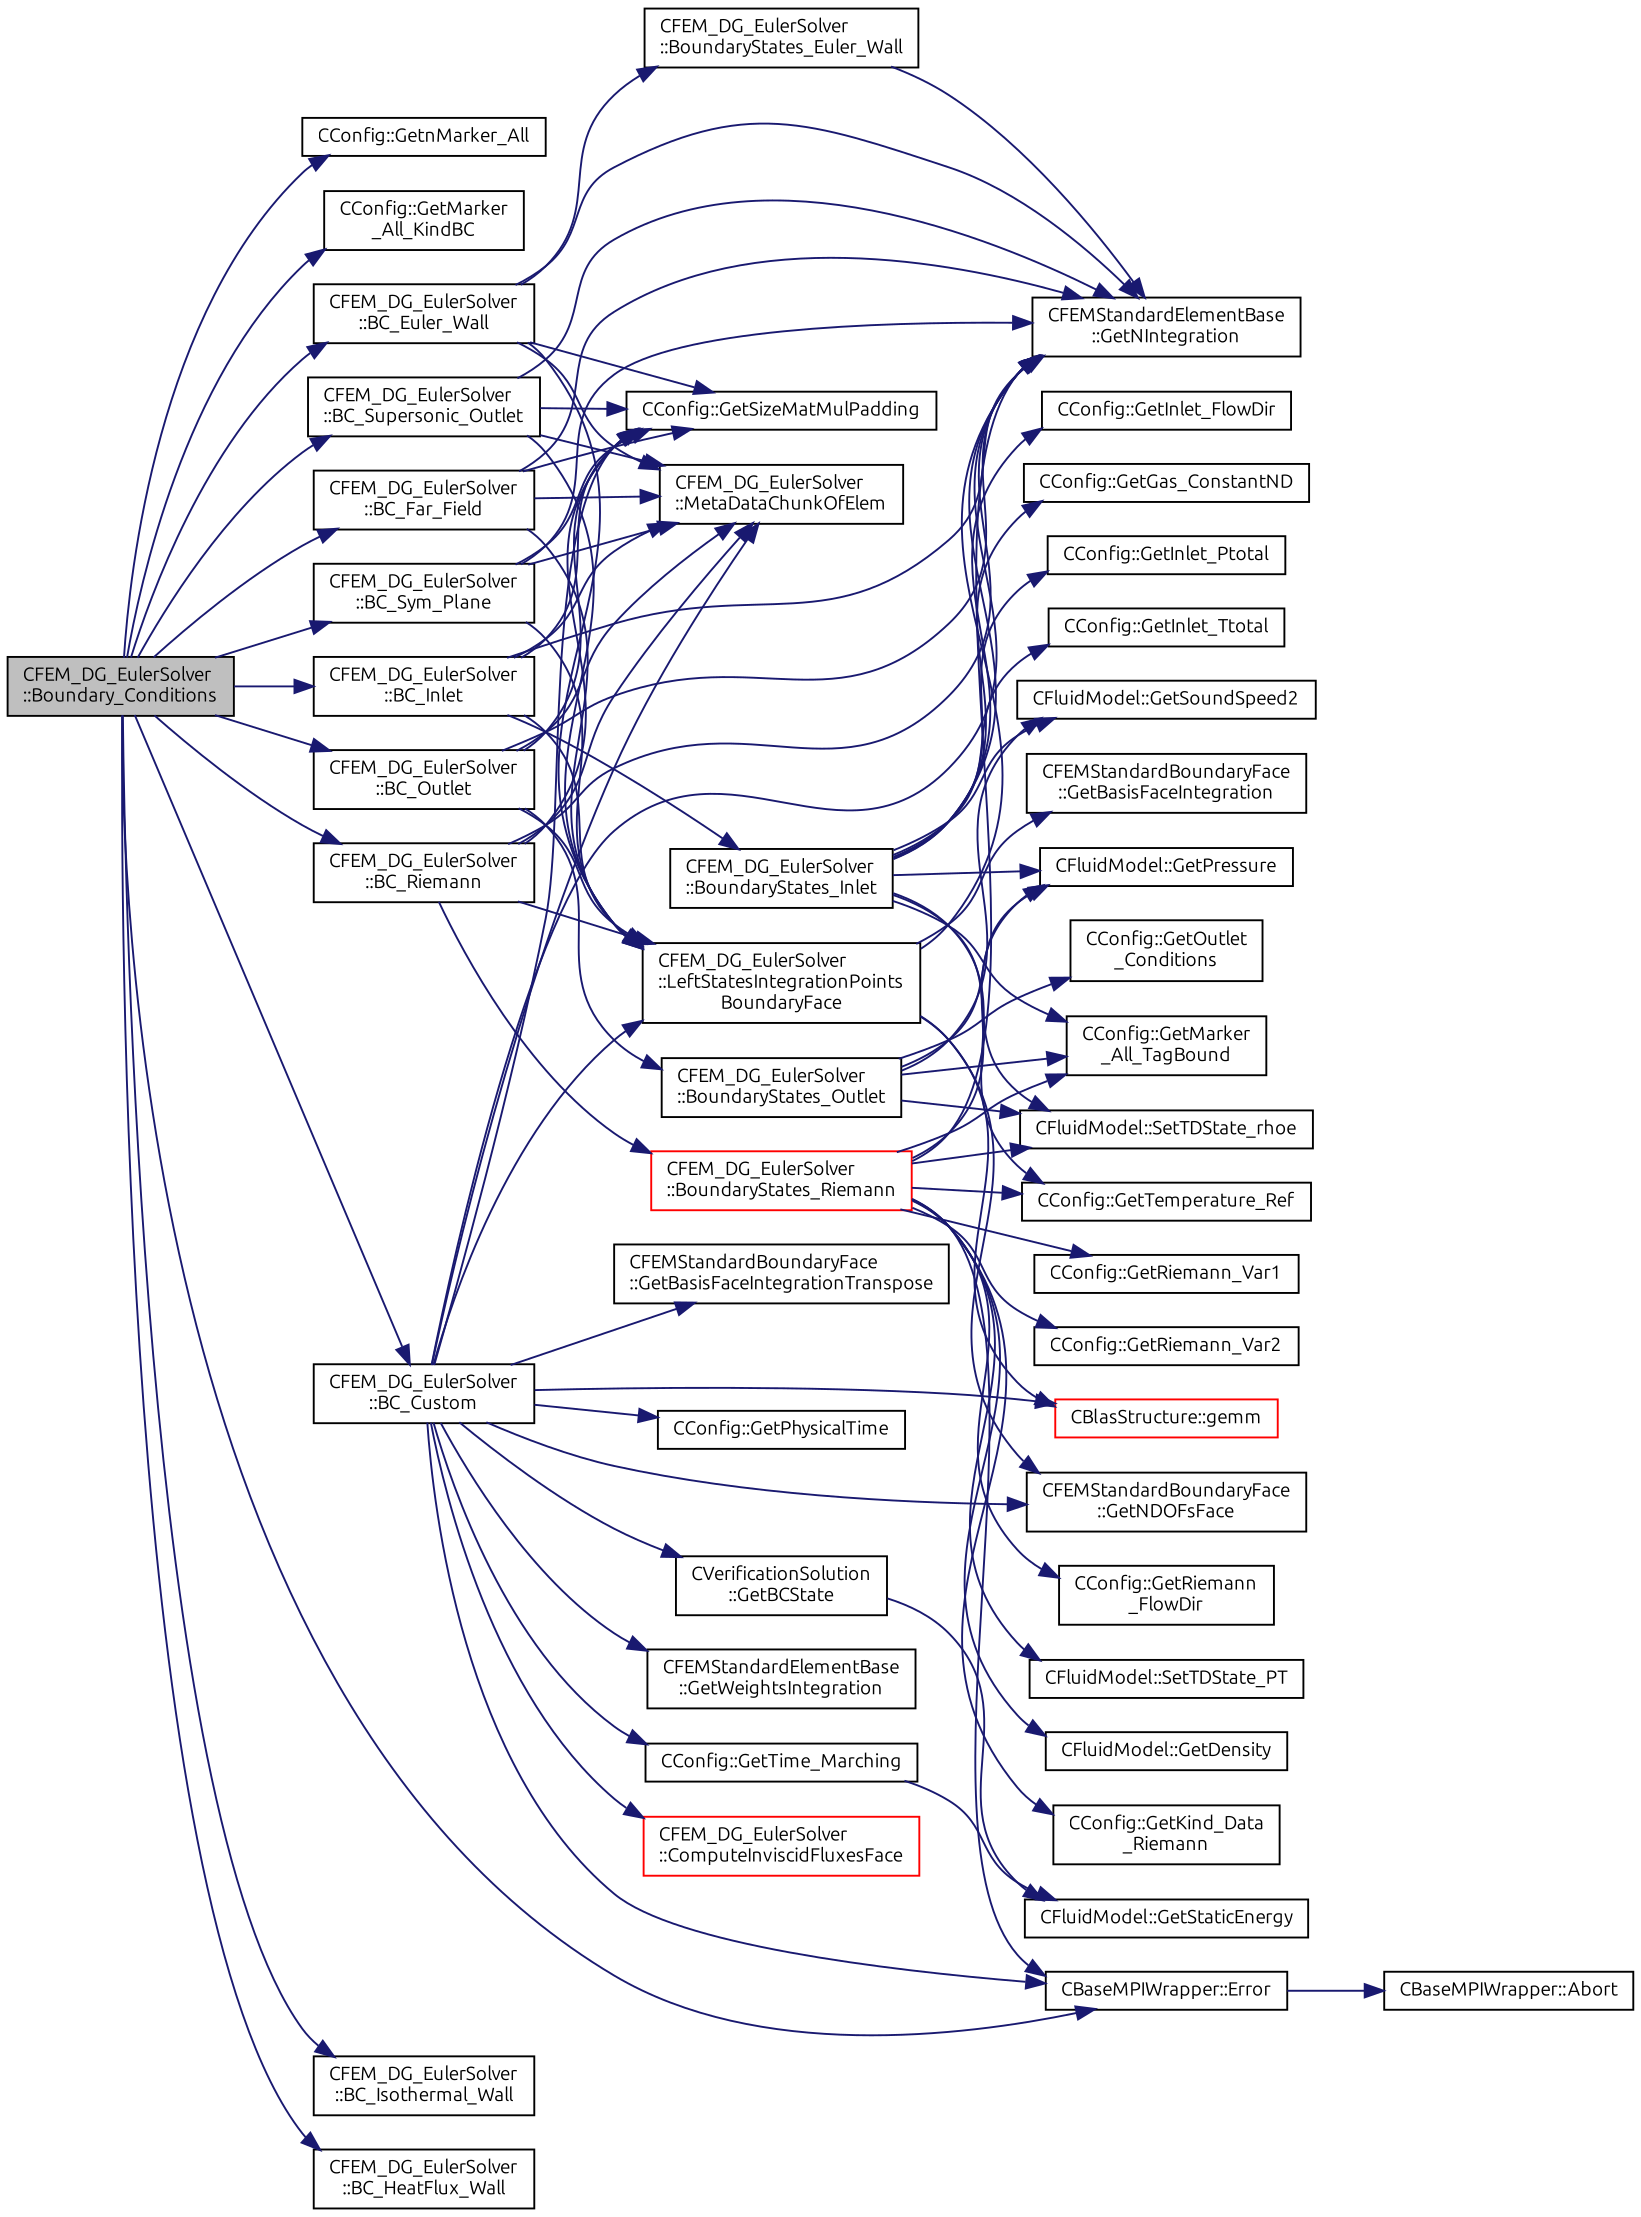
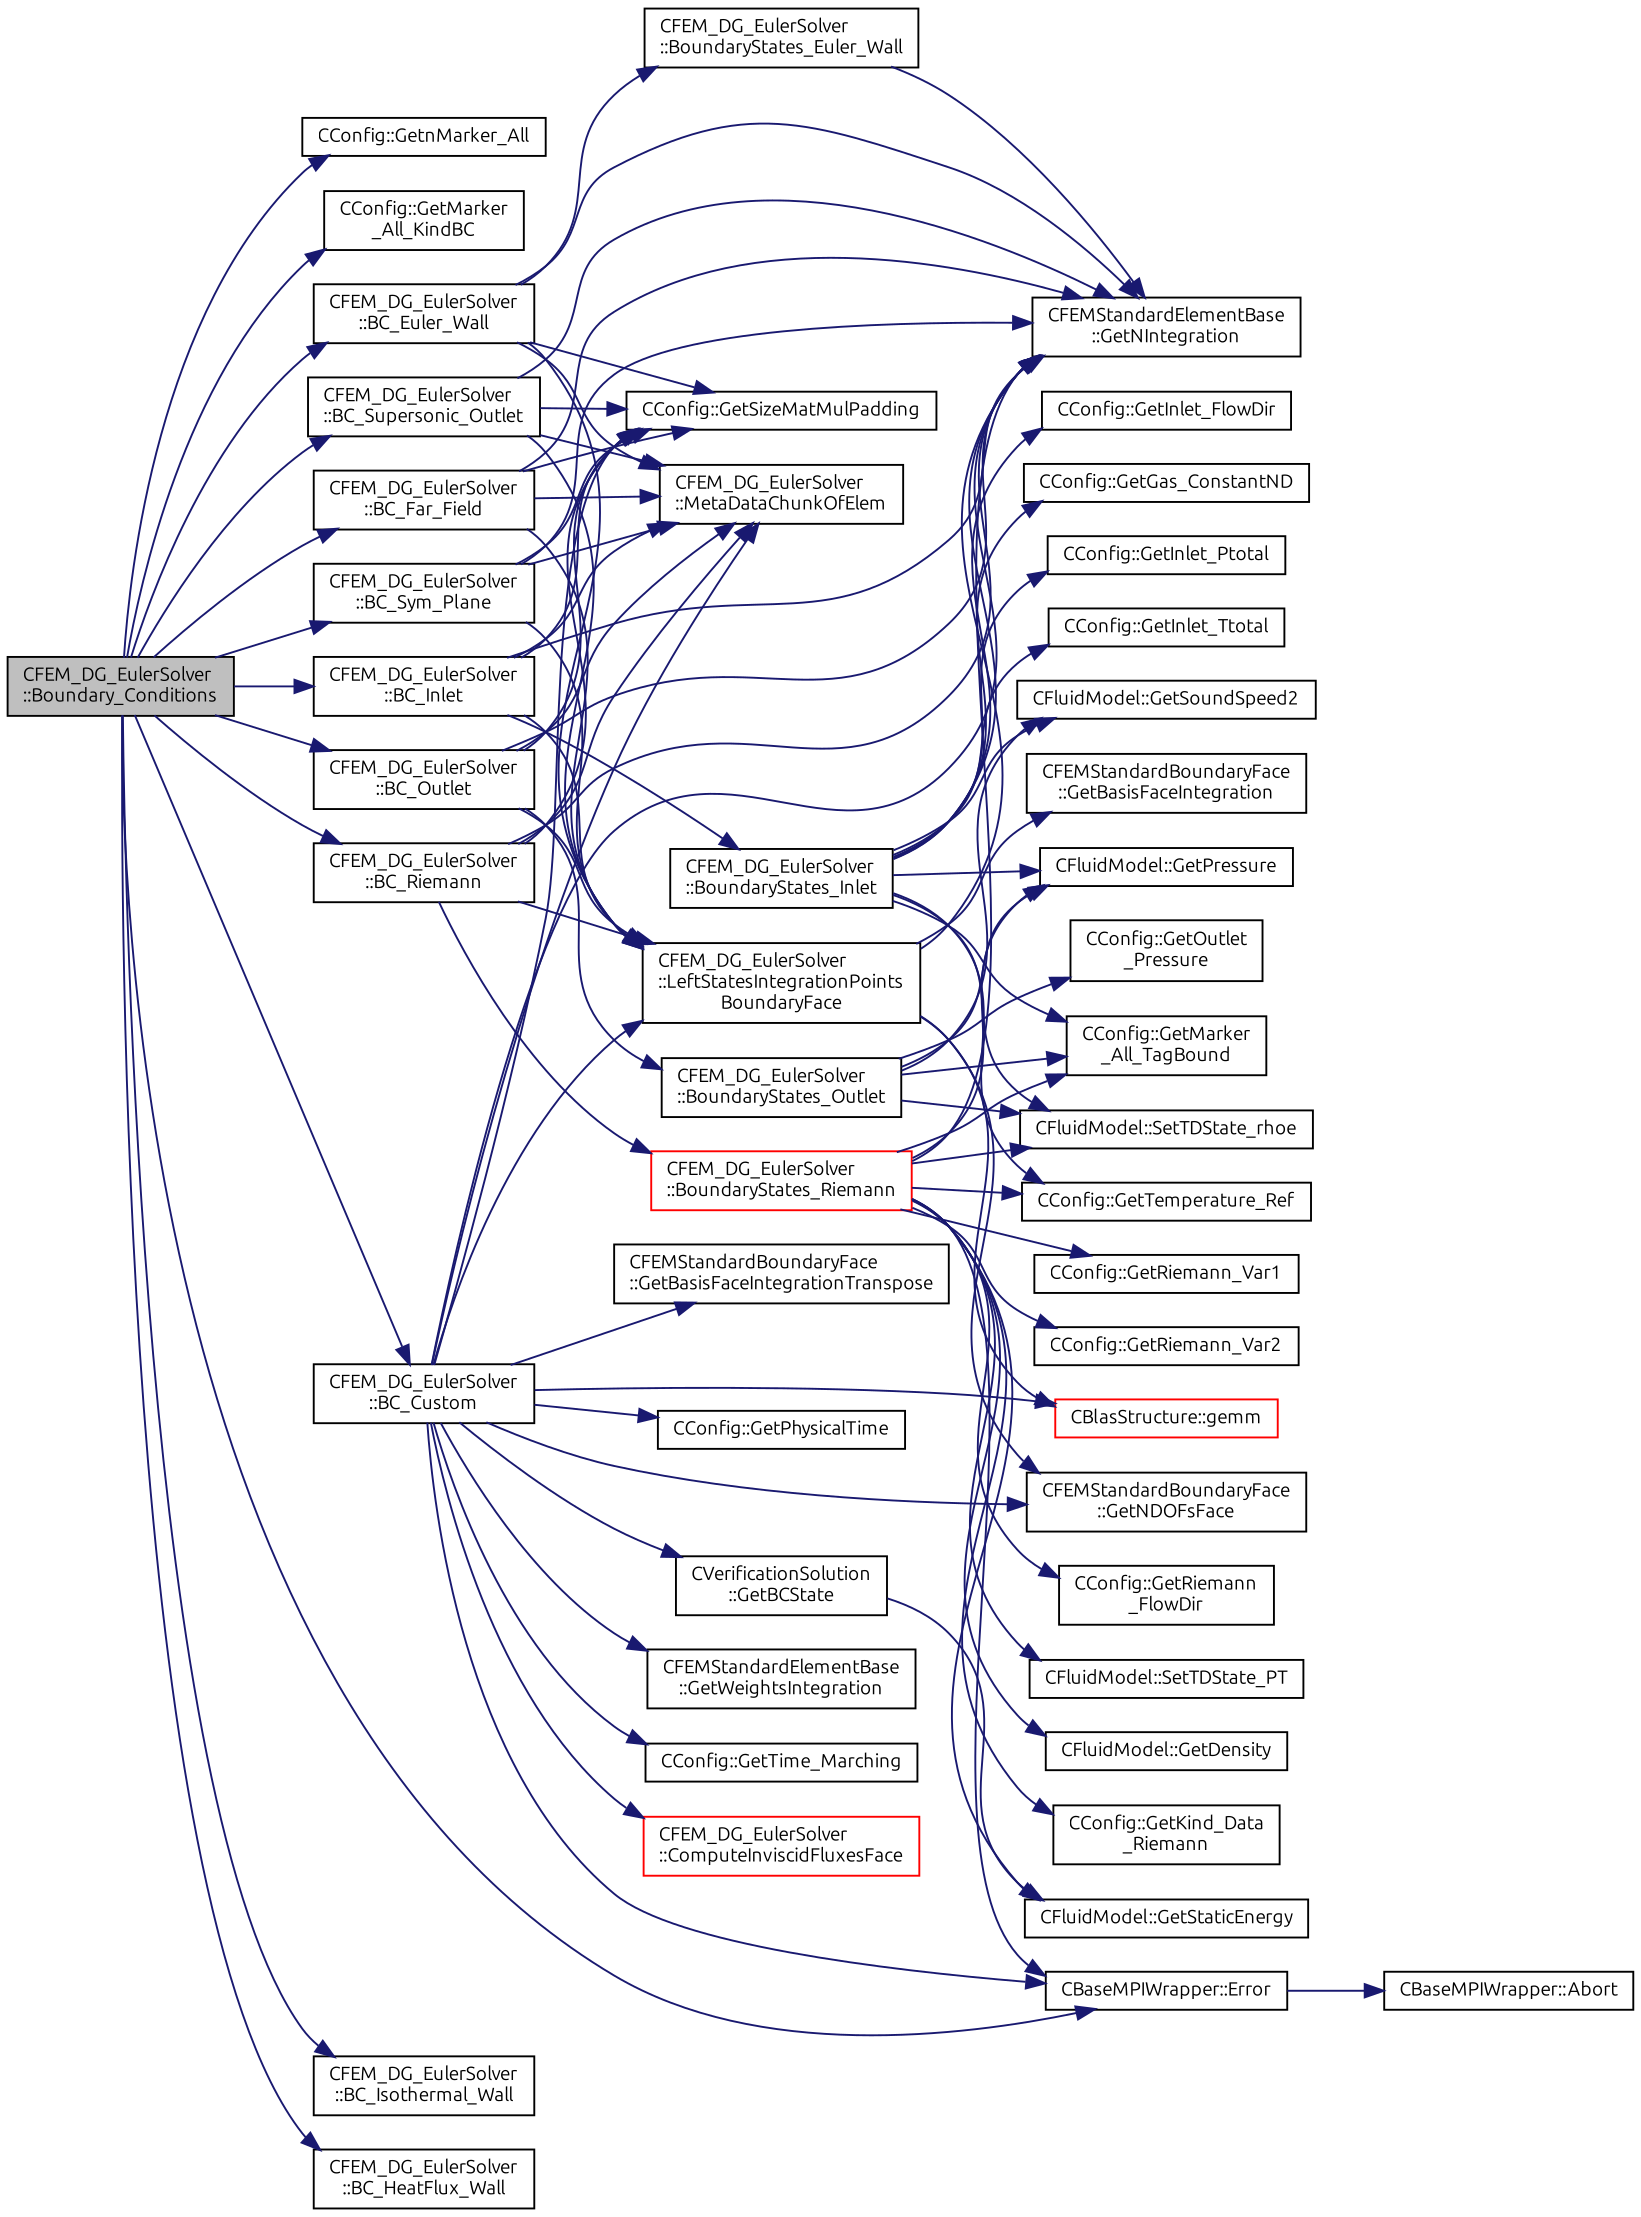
node "CConfig::GetOutlet _Conditions": label "CConfig::GetOutlet _Conditions" -> "CConfig::GetOutlet _Pressure"
edge "CConfig::GetTime_Marching" -> "CFluidModel::GetStaticEnergy": now "CFEM_DG_EulerSolver ::BoundaryStates_Riemann" -> "CFluidModel::GetStaticEnergy"
